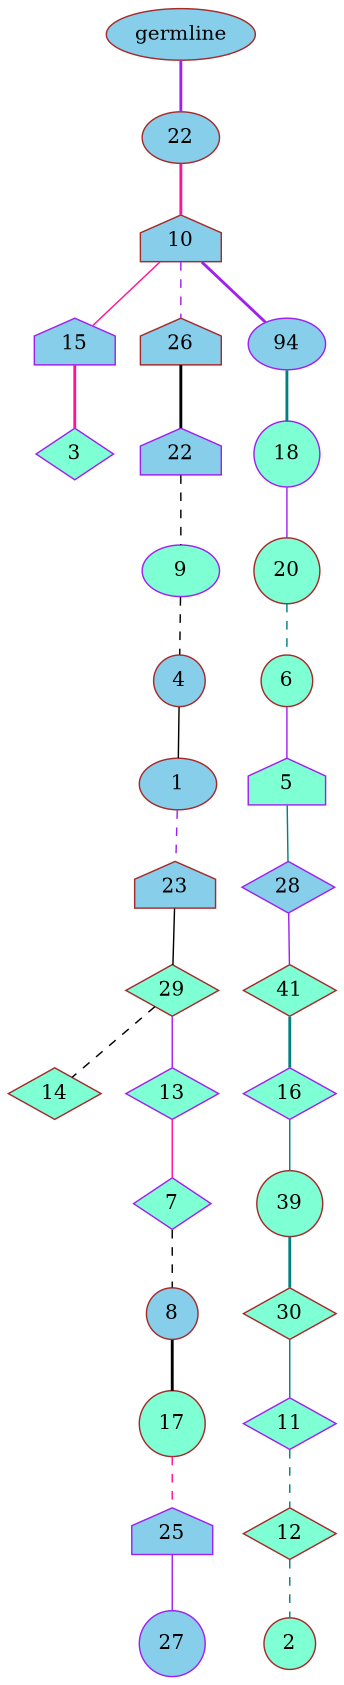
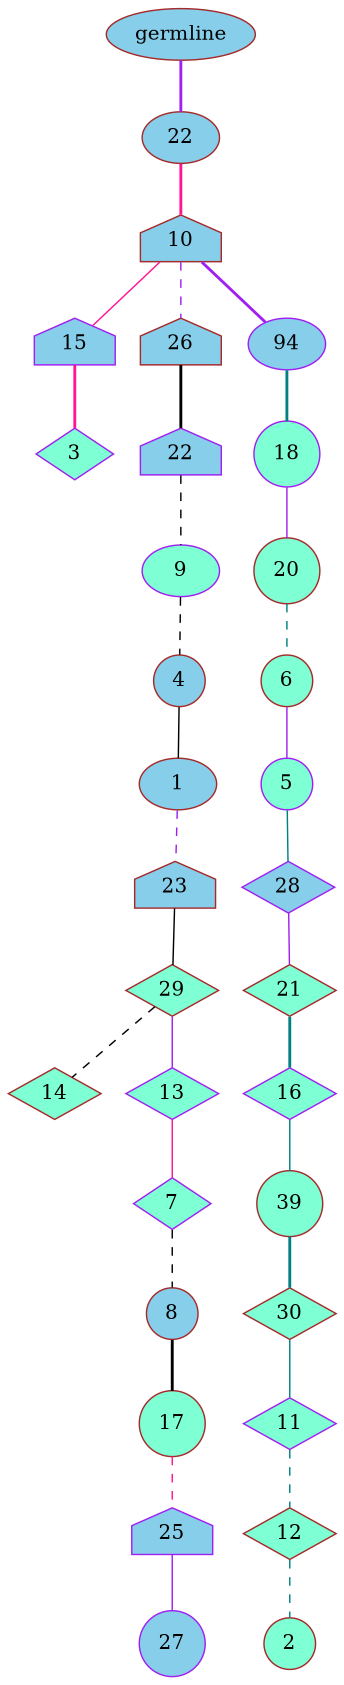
node "5": shape house -> circle
node "41": label "41" -> "21"
